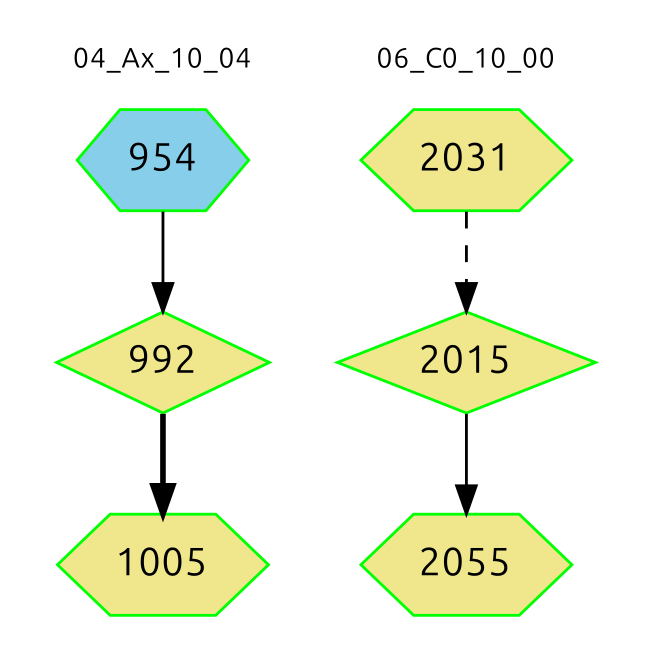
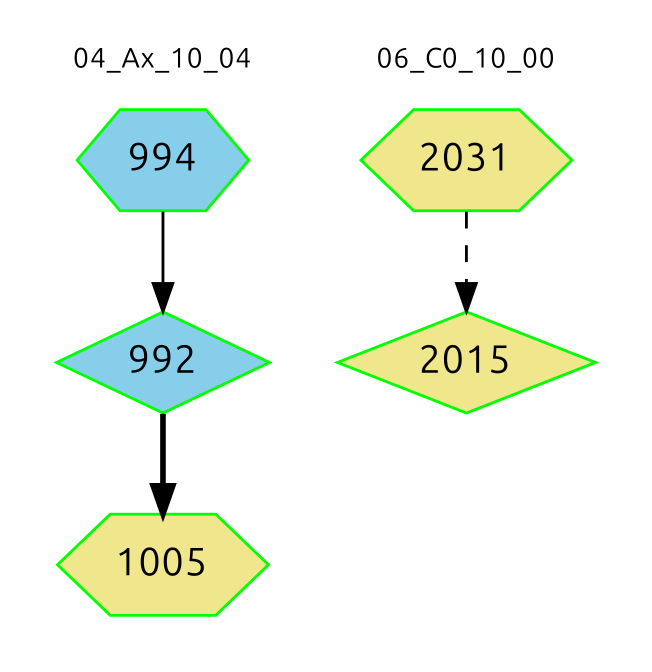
node "954": label "954" -> "994"
node "992": fillcolor khaki -> skyblue
node "2055": removed
